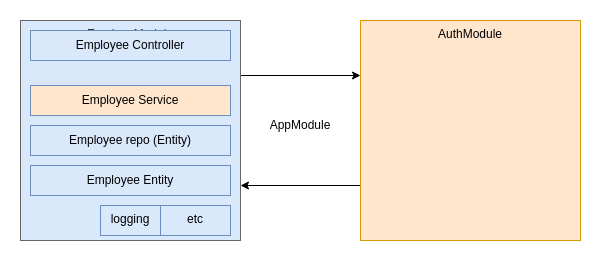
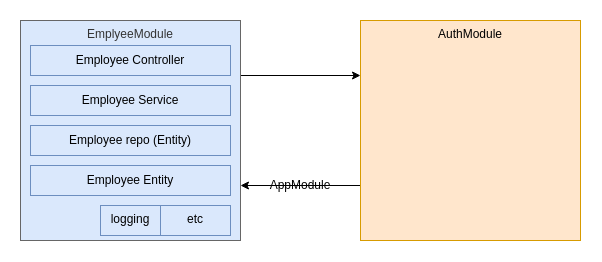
node "Employee Controller": moved (131, 46) -> (131, 61)
node "Employee Service": fillcolor #ffe6cc -> #dae8fc
node "AppModule": moved (301, 126) -> (301, 186)
